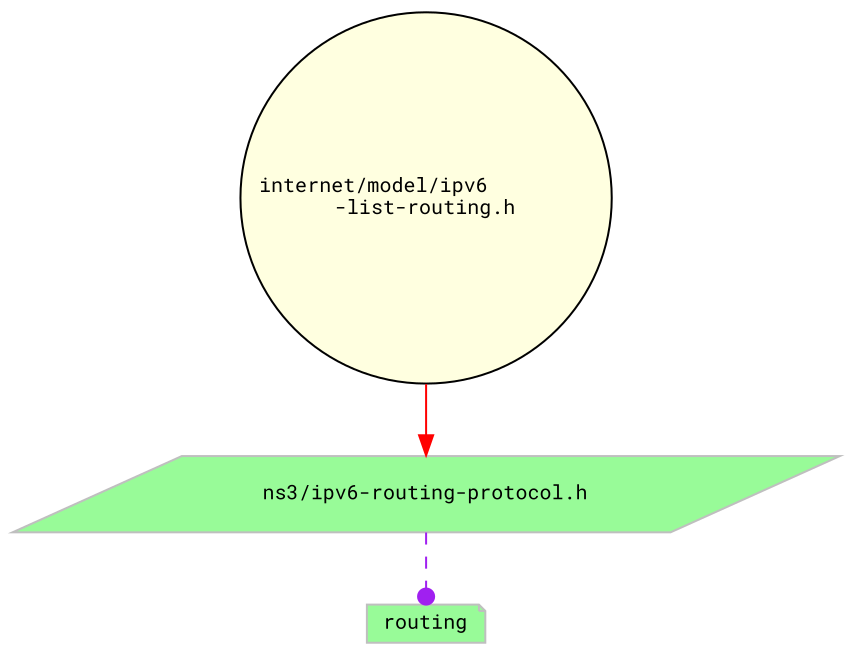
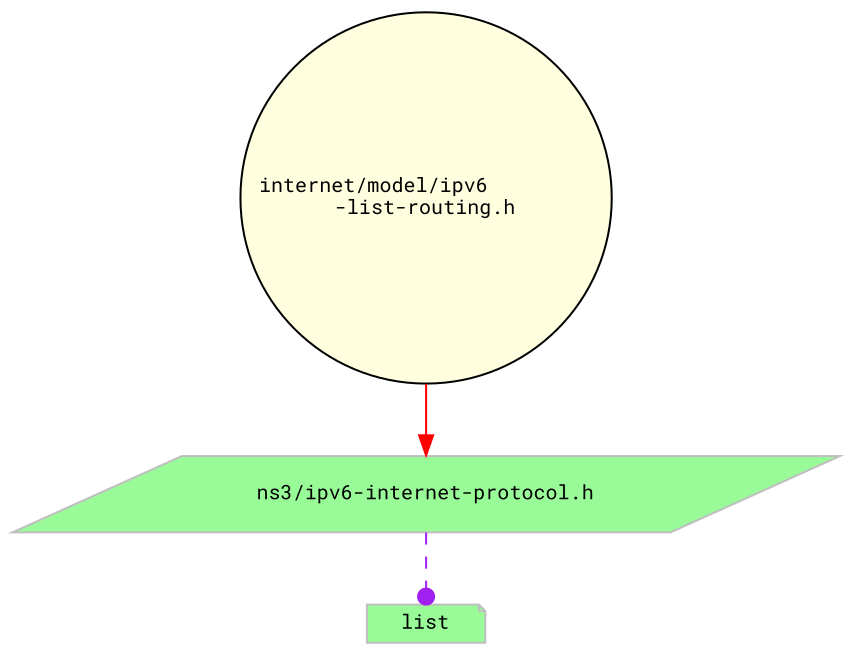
node "ns3/ipv6-routing-protocol.h": label "ns3/ipv6-routing-protocol.h" -> "ns3/ipv6-internet-protocol.h"
node "routing": label "routing" -> "list"
